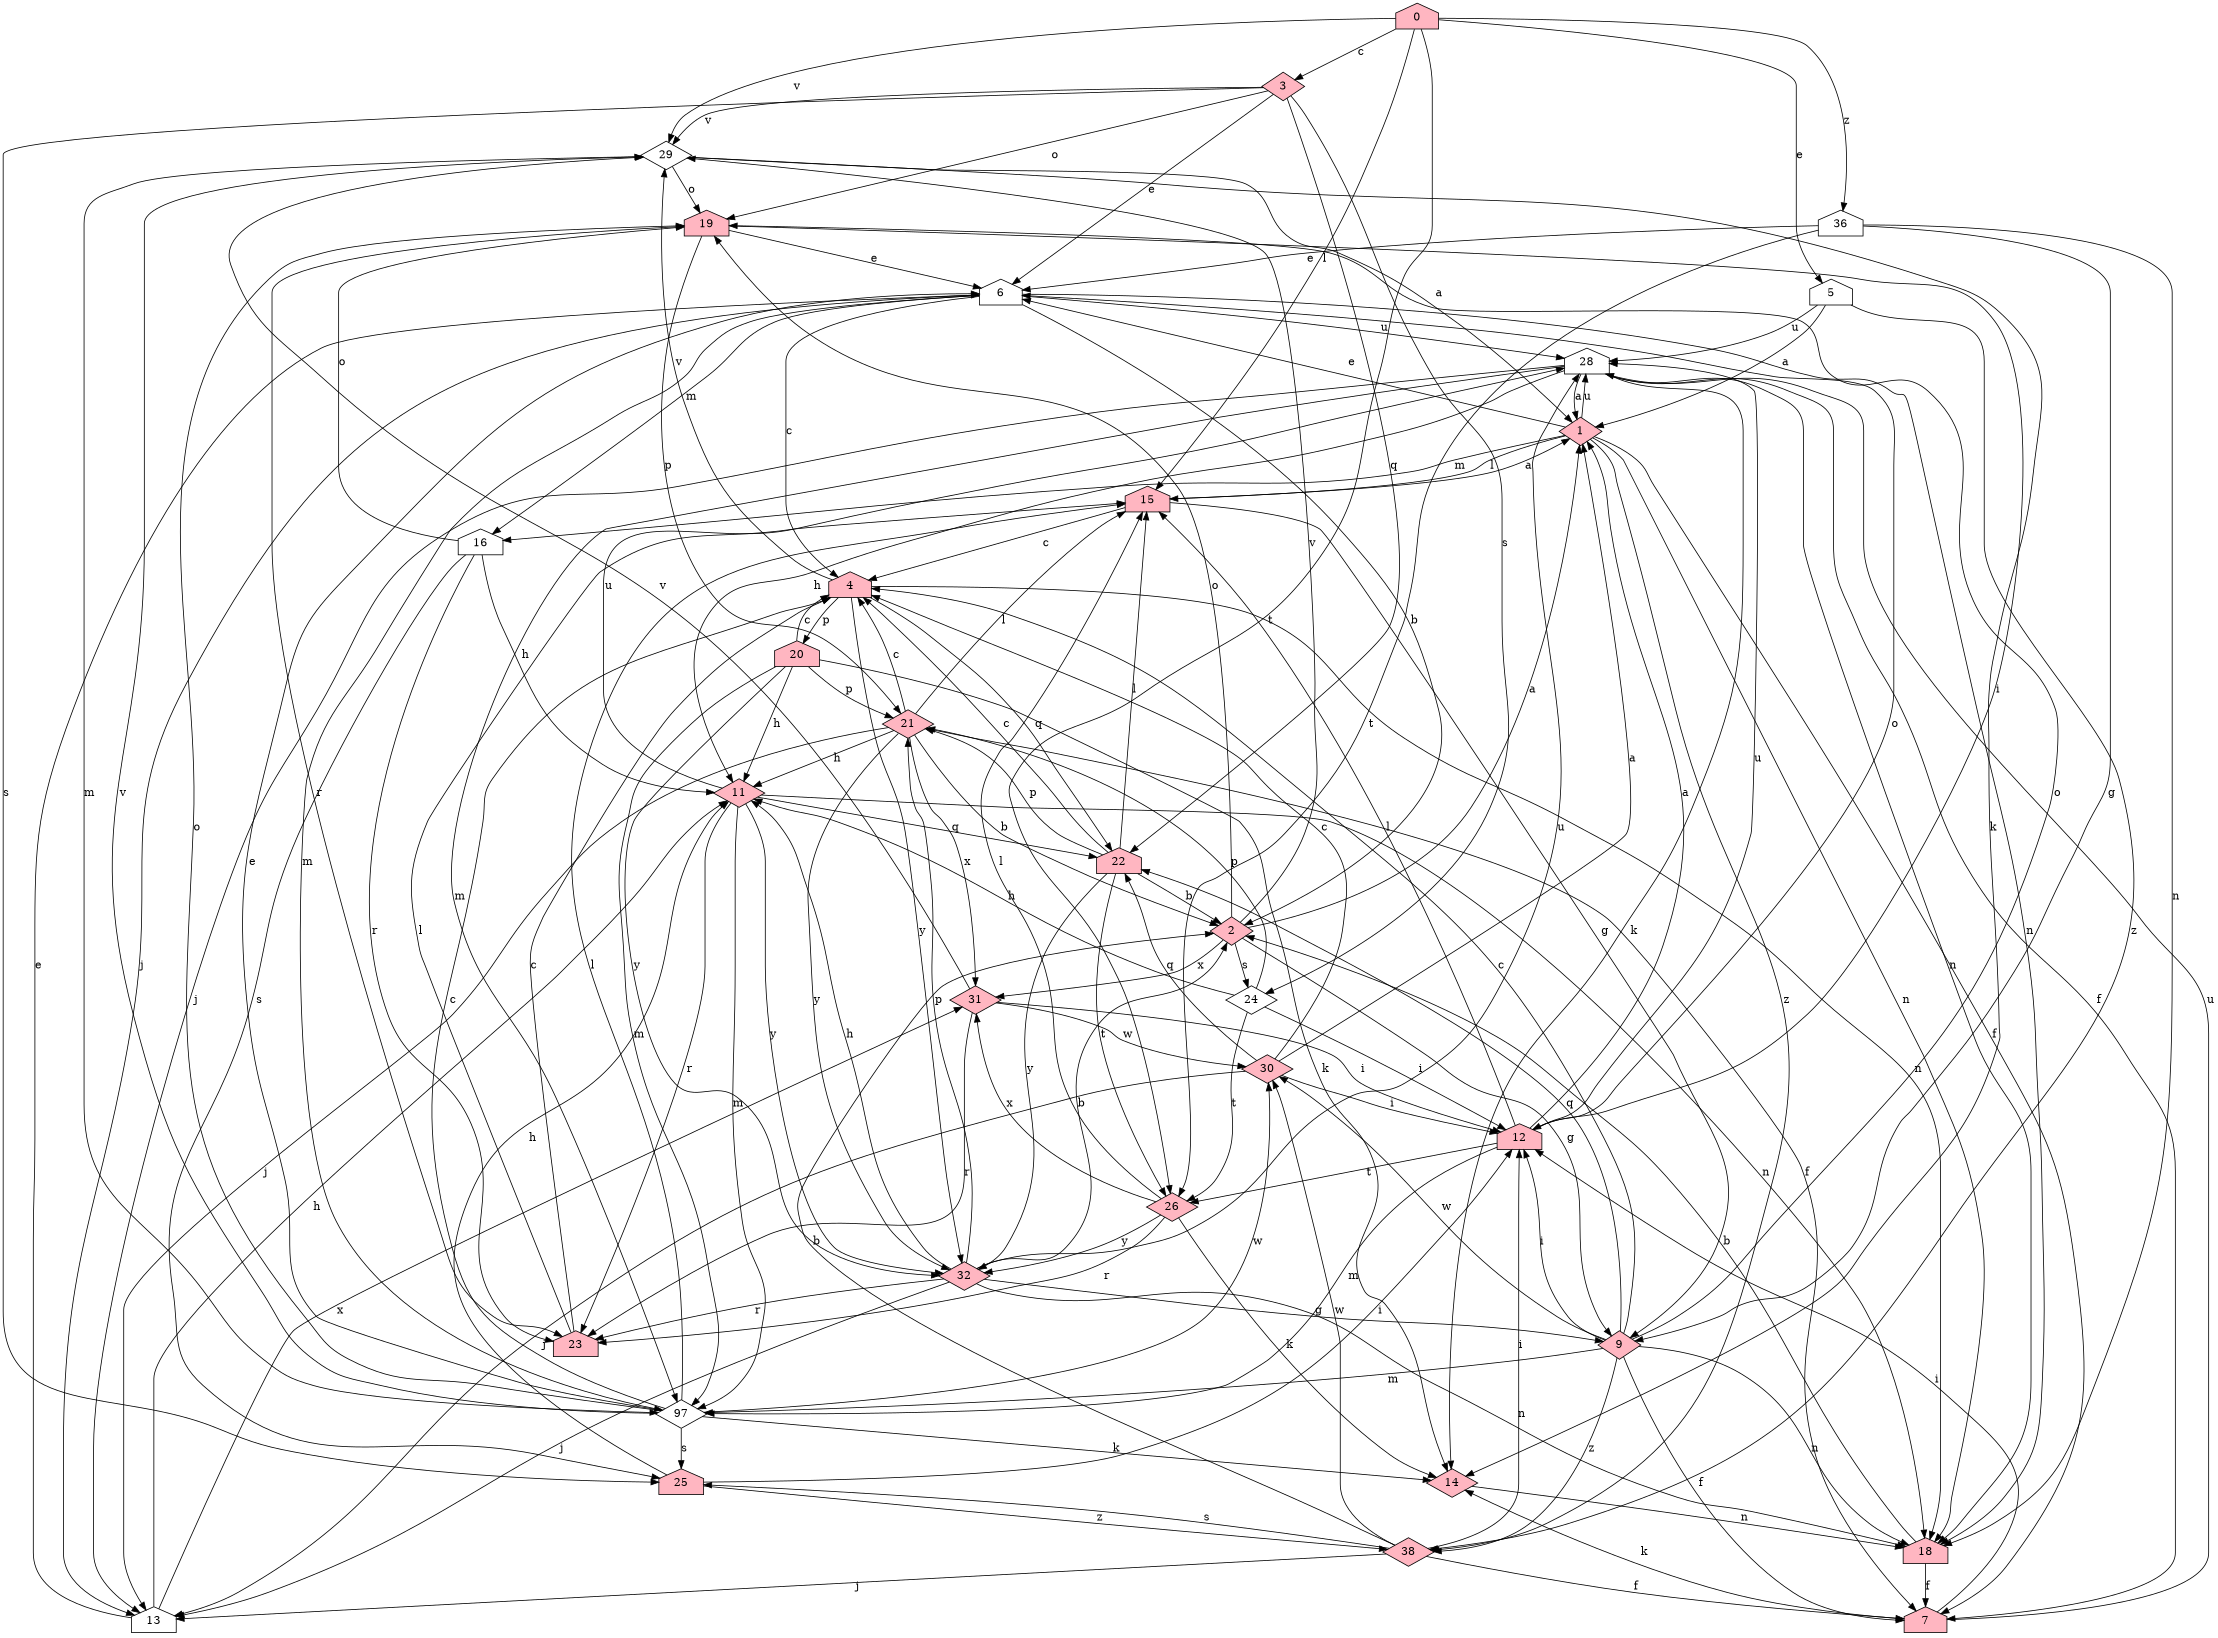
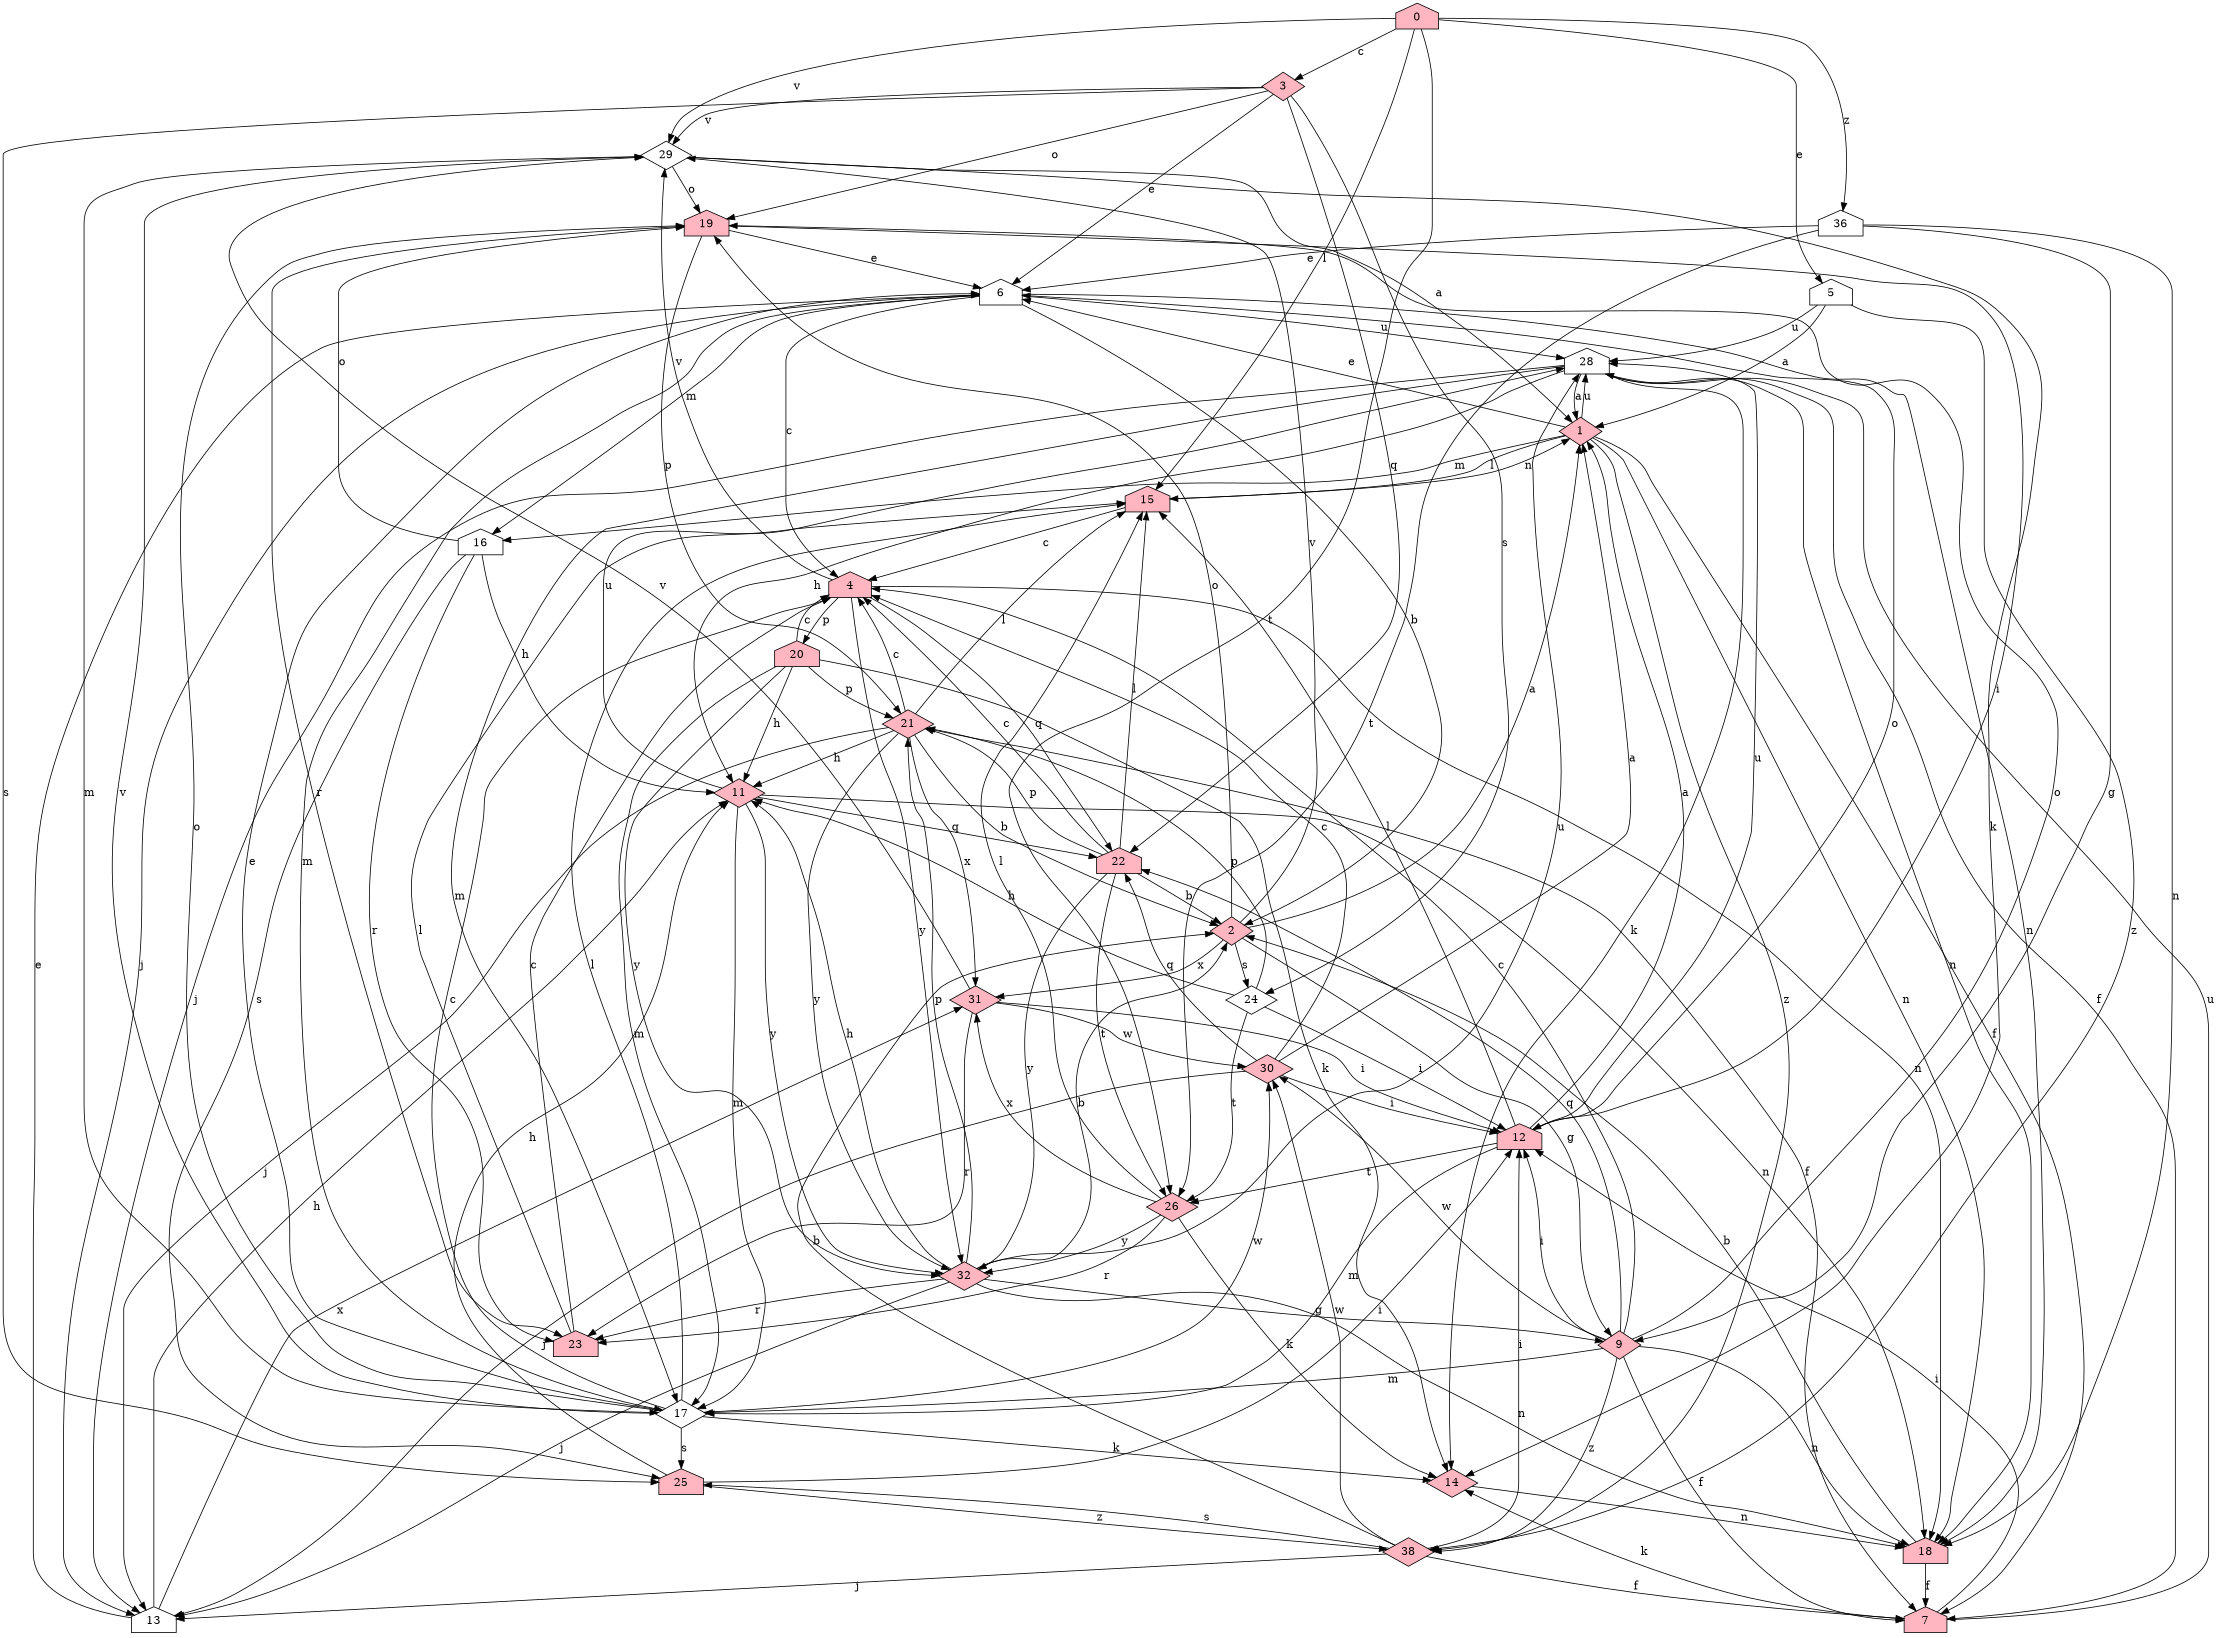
edge "15" -> "1": label "a" -> "n"
edge "15" -> "9": removed, label "g"
edge "11" -> "23": removed, label "r"
node "97": label "97" -> "17"
